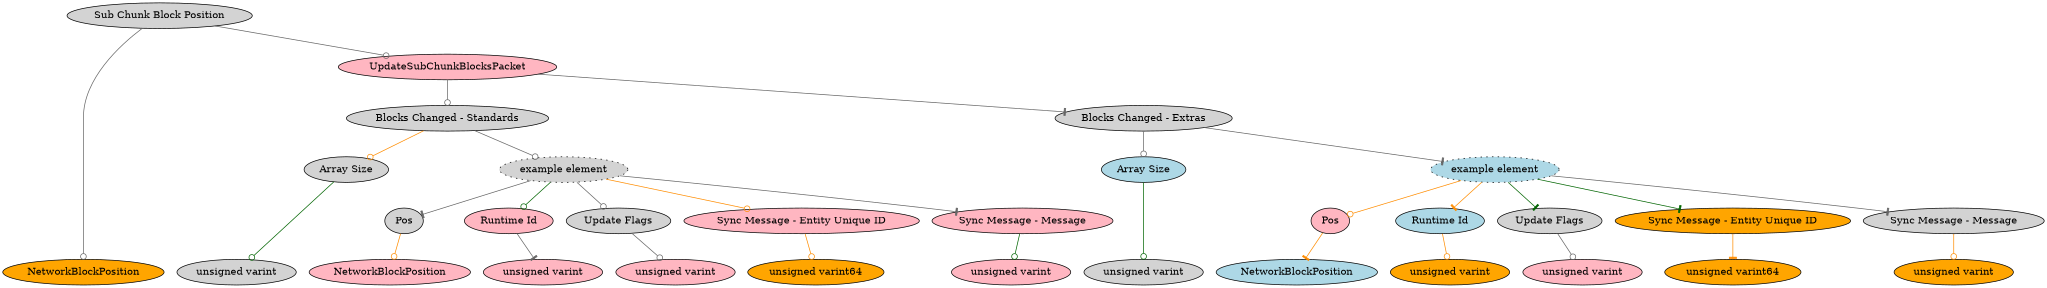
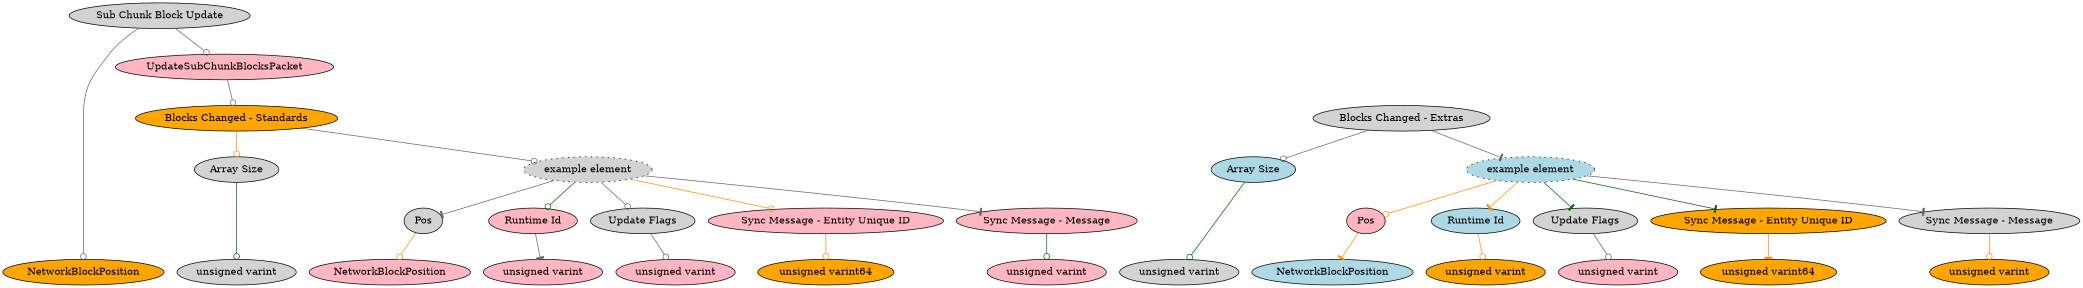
node "Sub Chunk Block Position": label "Sub Chunk Block Position" -> "Sub Chunk Block Update"
edge "UpdateSubChunkBlocksPacket" -> "Blocks Changed - Extras": removed
node "Blocks Changed - Standards": fillcolor lightgrey -> orange
